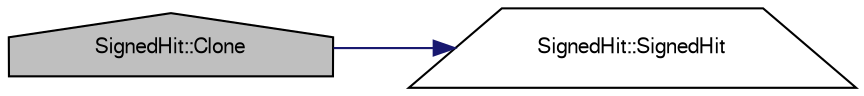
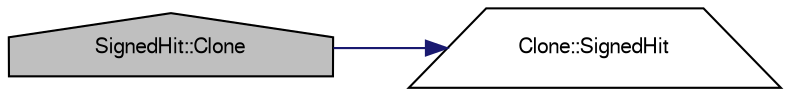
node "SignedHit::SignedHit": label "SignedHit::SignedHit" -> "Clone::SignedHit"
